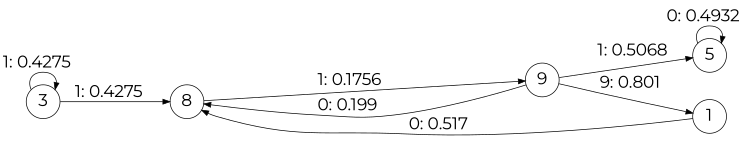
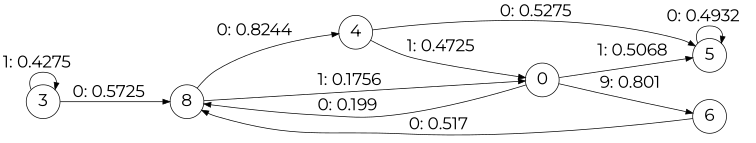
node "4": added
node "9": label "9" -> "0"
edge "3" -> "8": label "1: 0.4275   " -> "0: 0.5725   "
node "1": label "1" -> "6"
